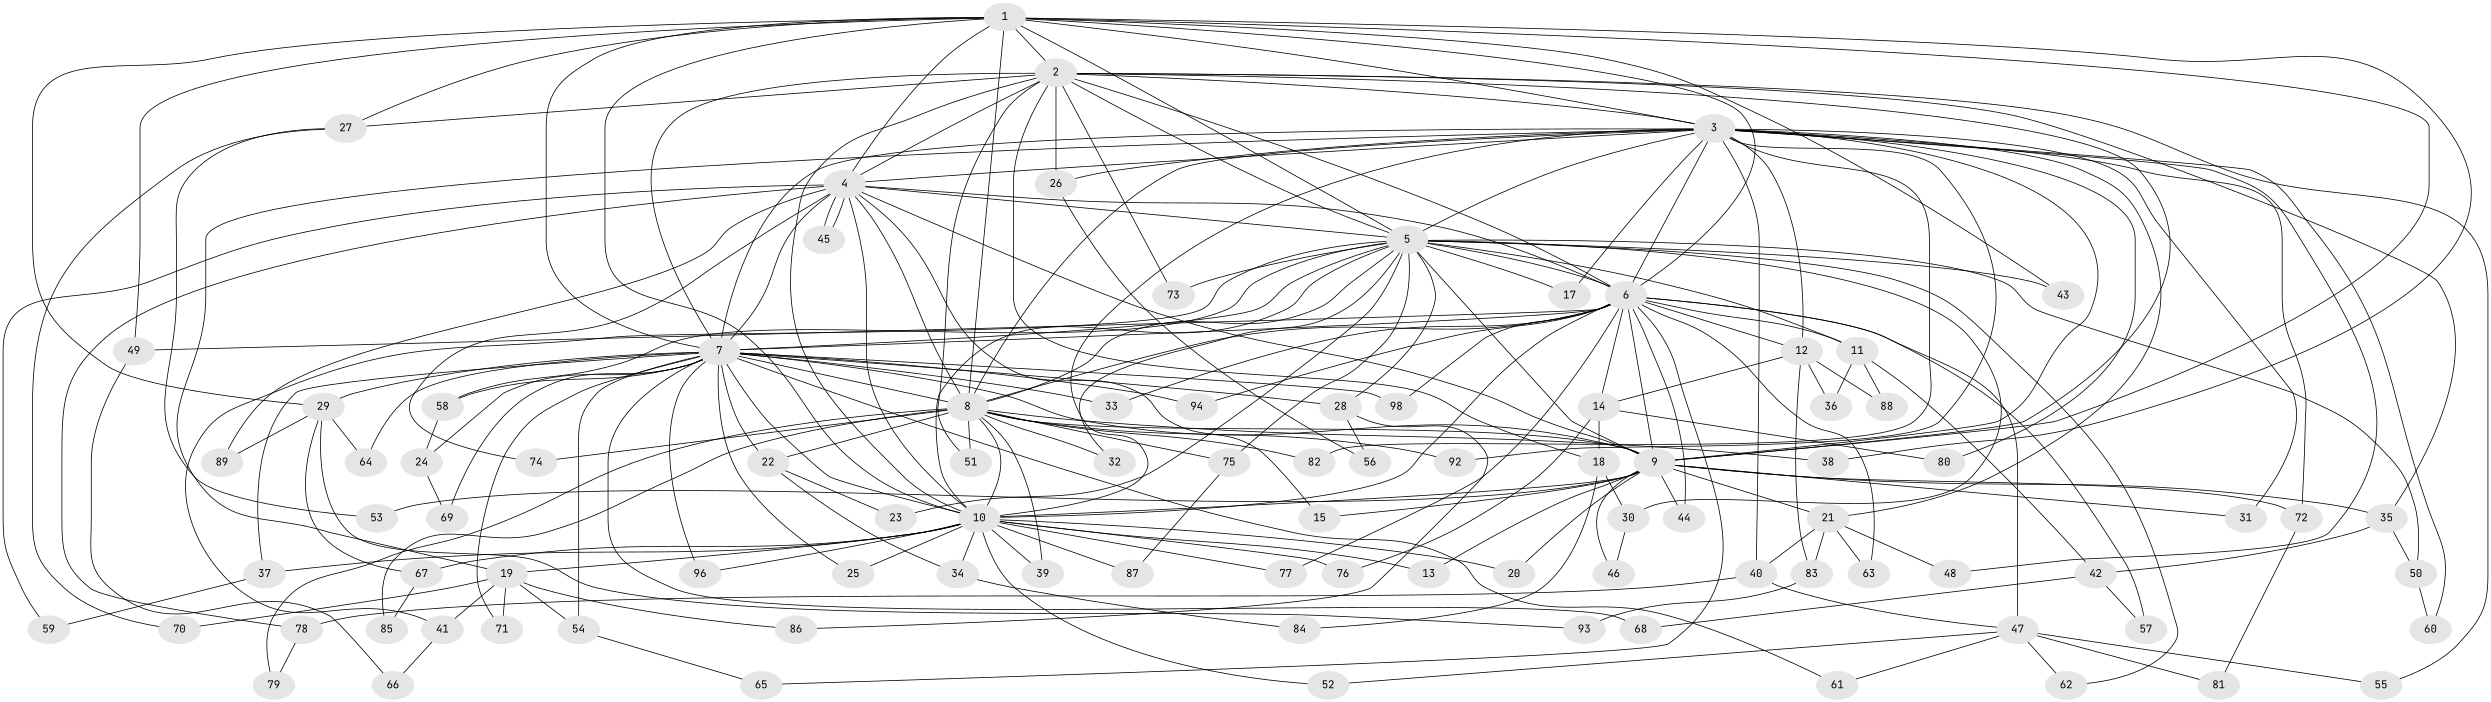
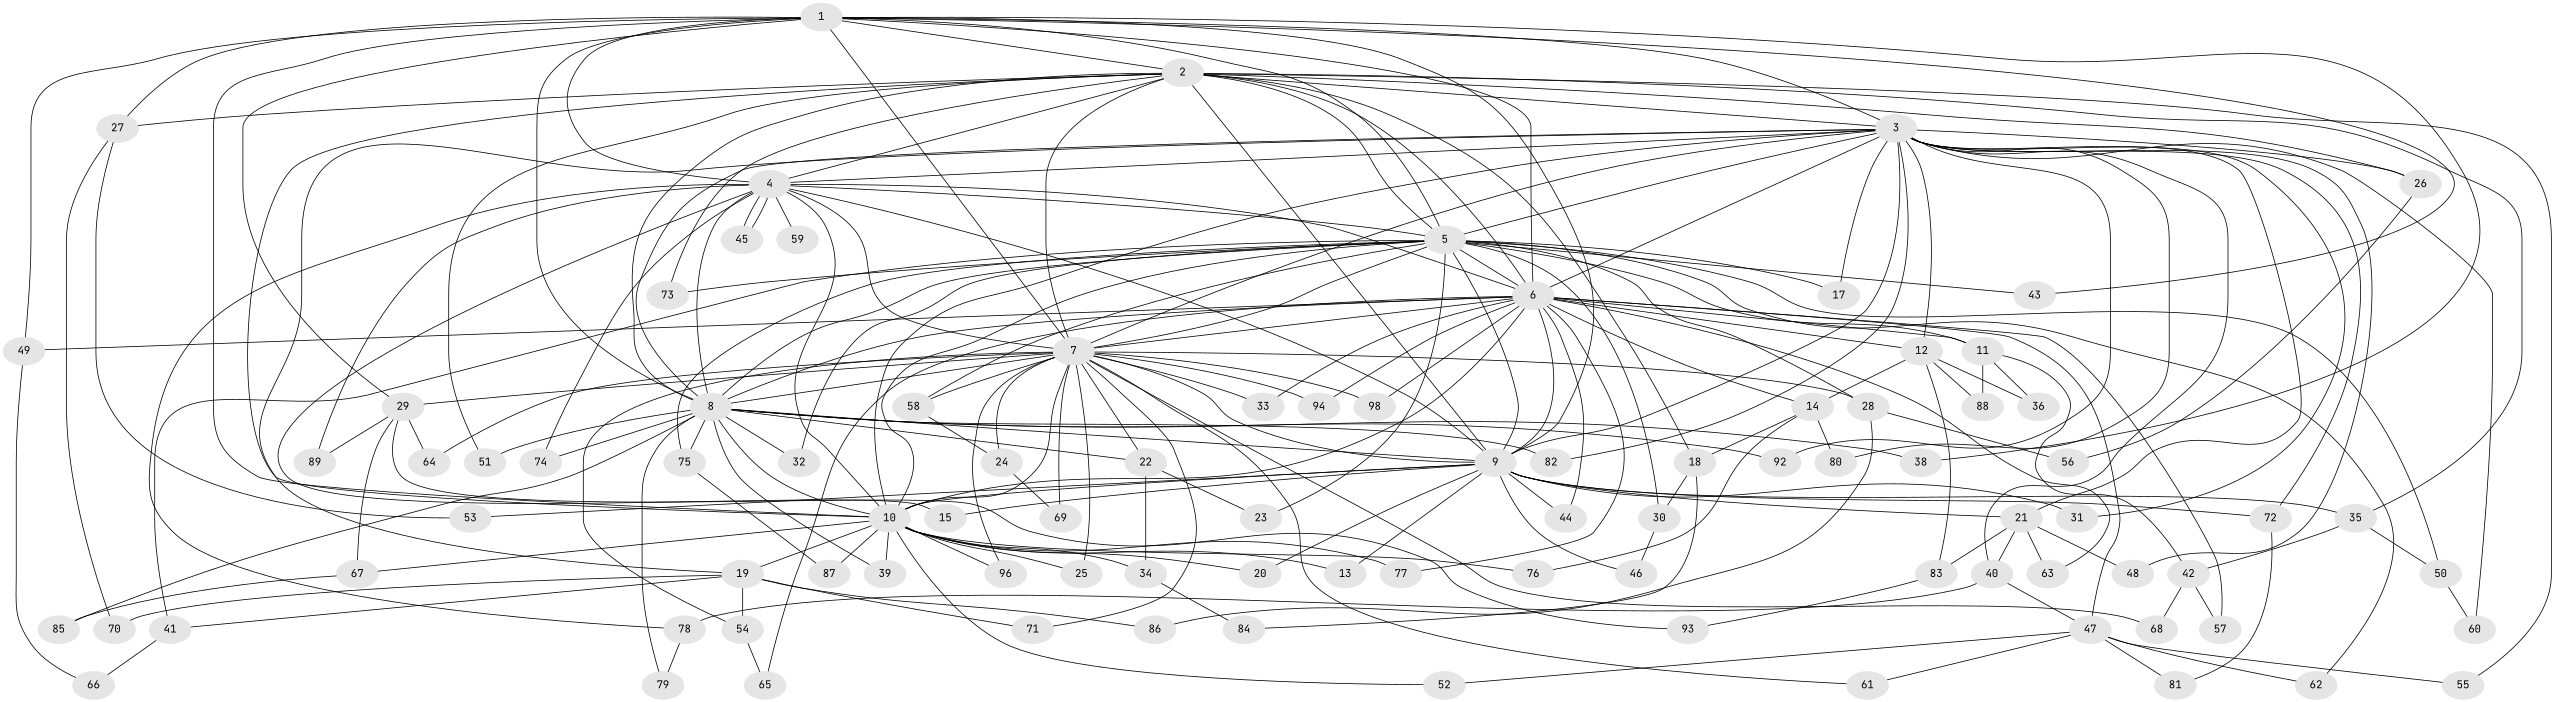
edge "2" -- "8": added
node "37": removed
